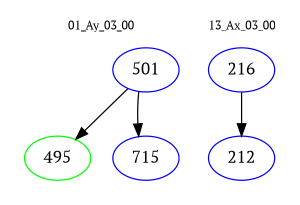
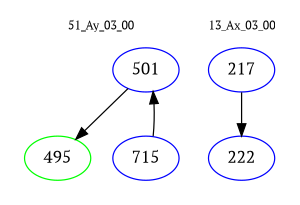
cluster "01_Ay_03_00": label "01_Ay_03_00" -> "51_Ay_03_00"
node "216": label "216" -> "217"
edge "501" -> "715": reversed
node "212": label "212" -> "222"
